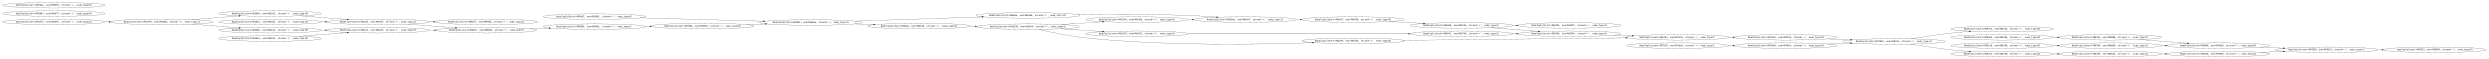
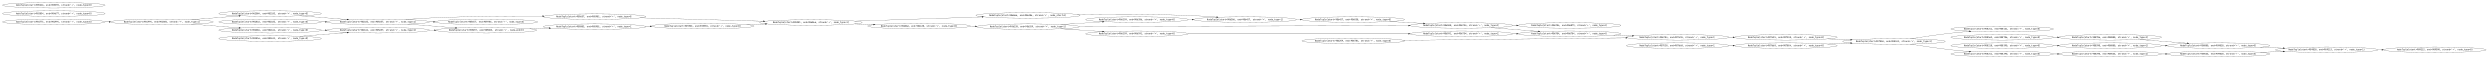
edge "NodeTuple(start=902183, end=905657, strand='+', node_type=1)" -> "NodeTuple(start=905657, end=905981, strand='+', node_type=0)": added
edge "NodeTuple(start=906138, end=906259, strand='+', node_type=1)" -> "NodeTuple(start=906259, end=906784, strand='+', node_type=0)": now "NodeTuple(start=906138, end=906259, strand='+', node_type=1)" -> "NodeTuple(start=906588, end=906704, strand='+', node_type=1)"
